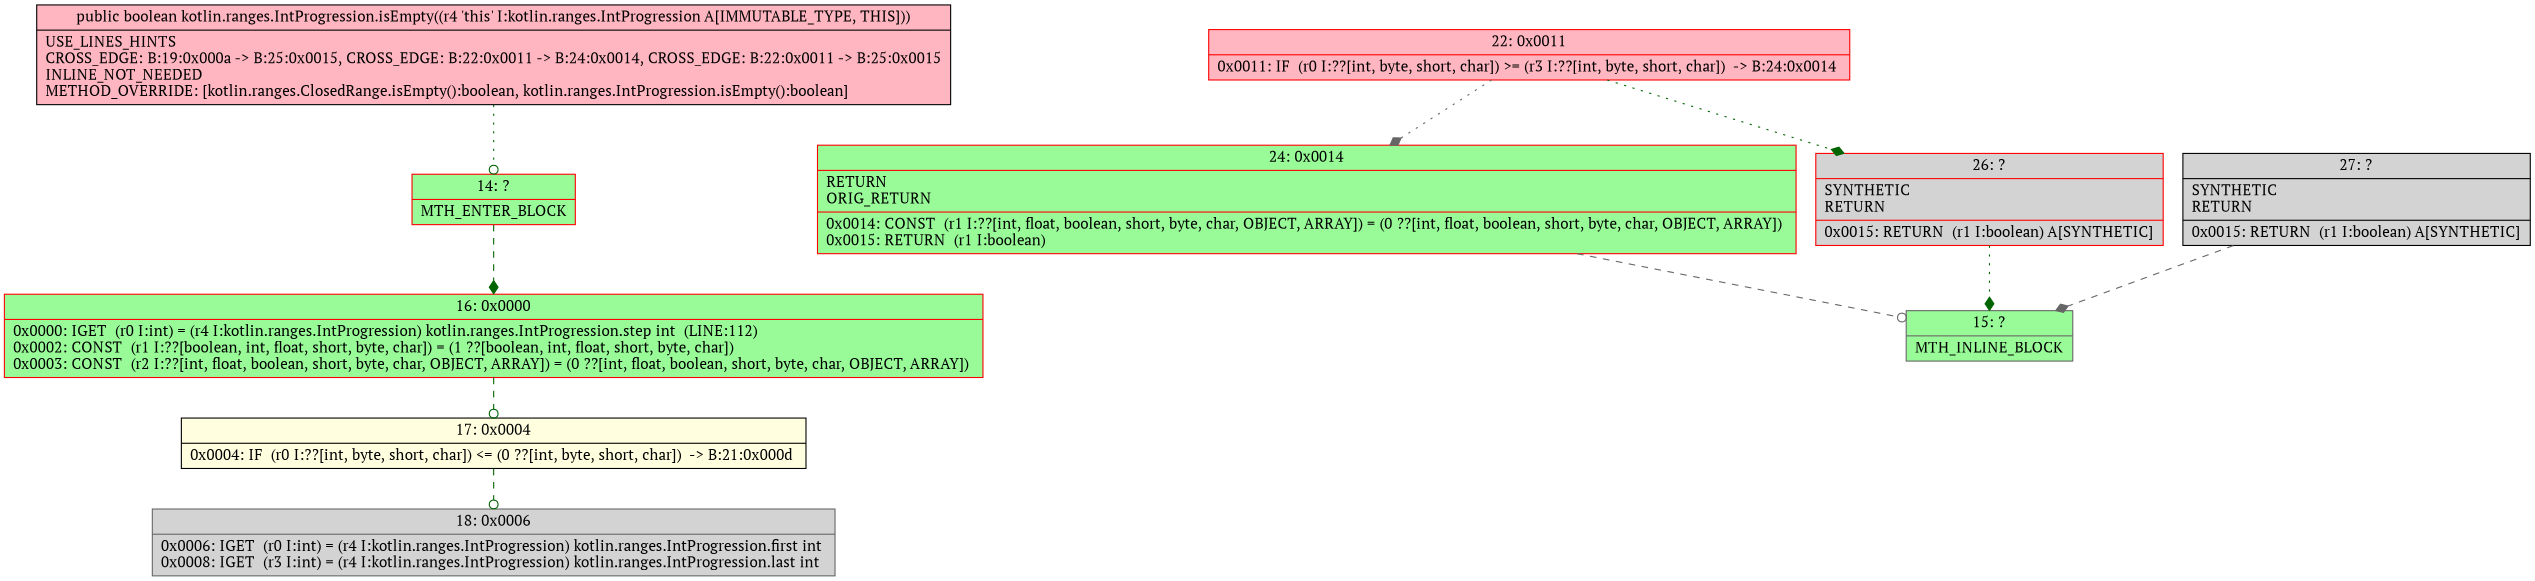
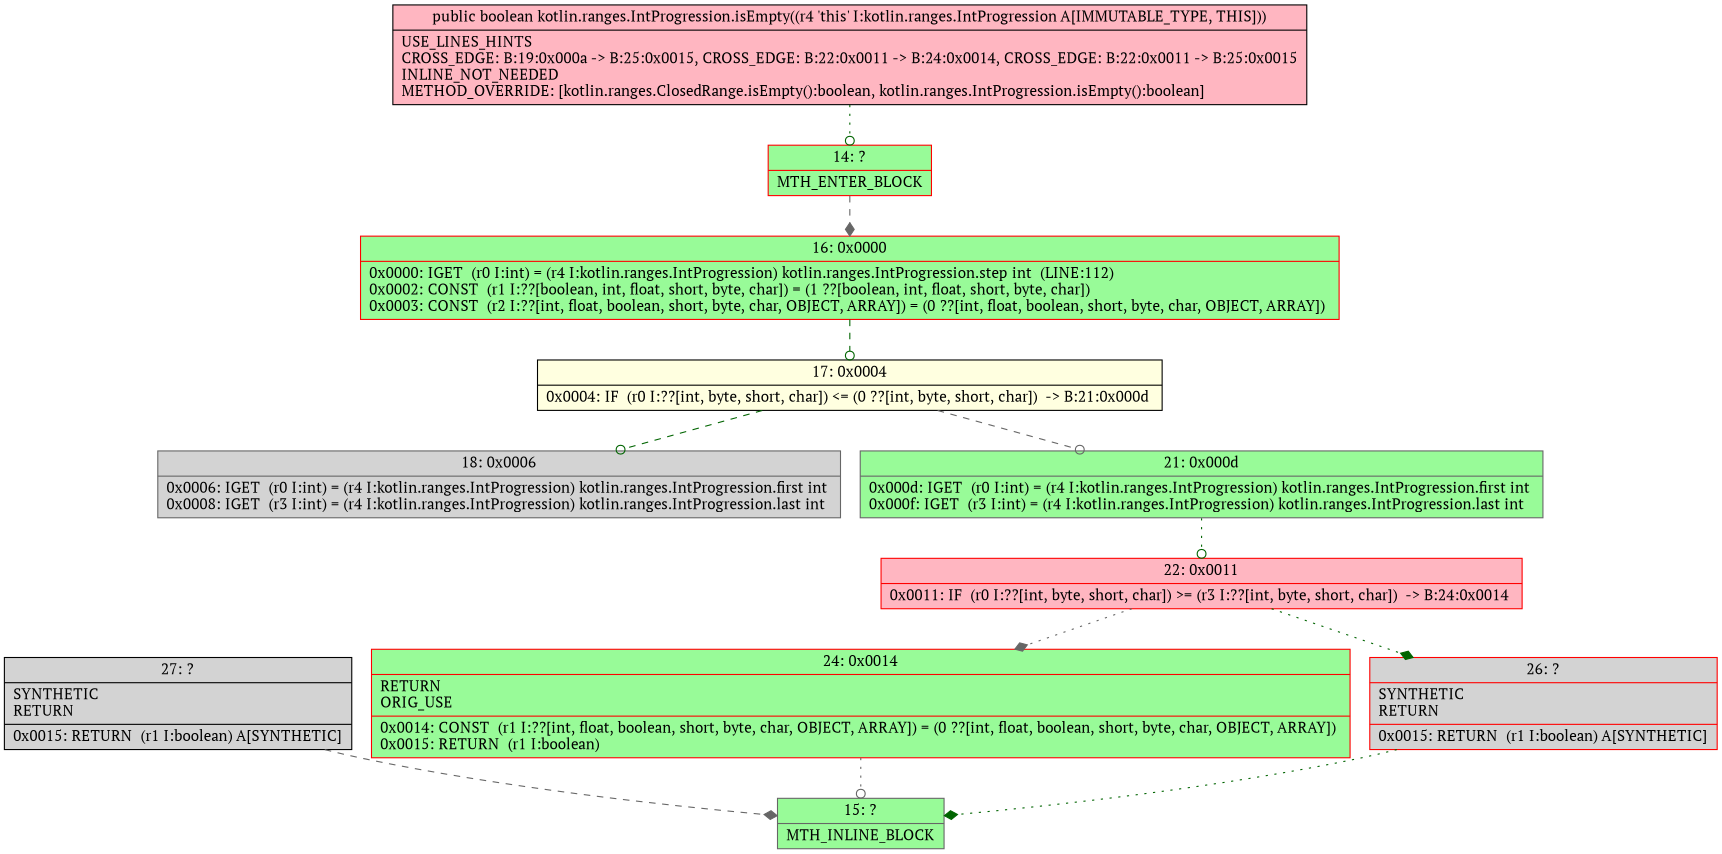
node "24: 0x0014": text "ORIG_RETURN" -> "ORIG_USE"
edge "14: ?" -> "16: 0x0000": color darkgreen -> gray40
edge "24: 0x0014" -> "15: ?": style dashed -> dotted
node "21: 0x000d": added
